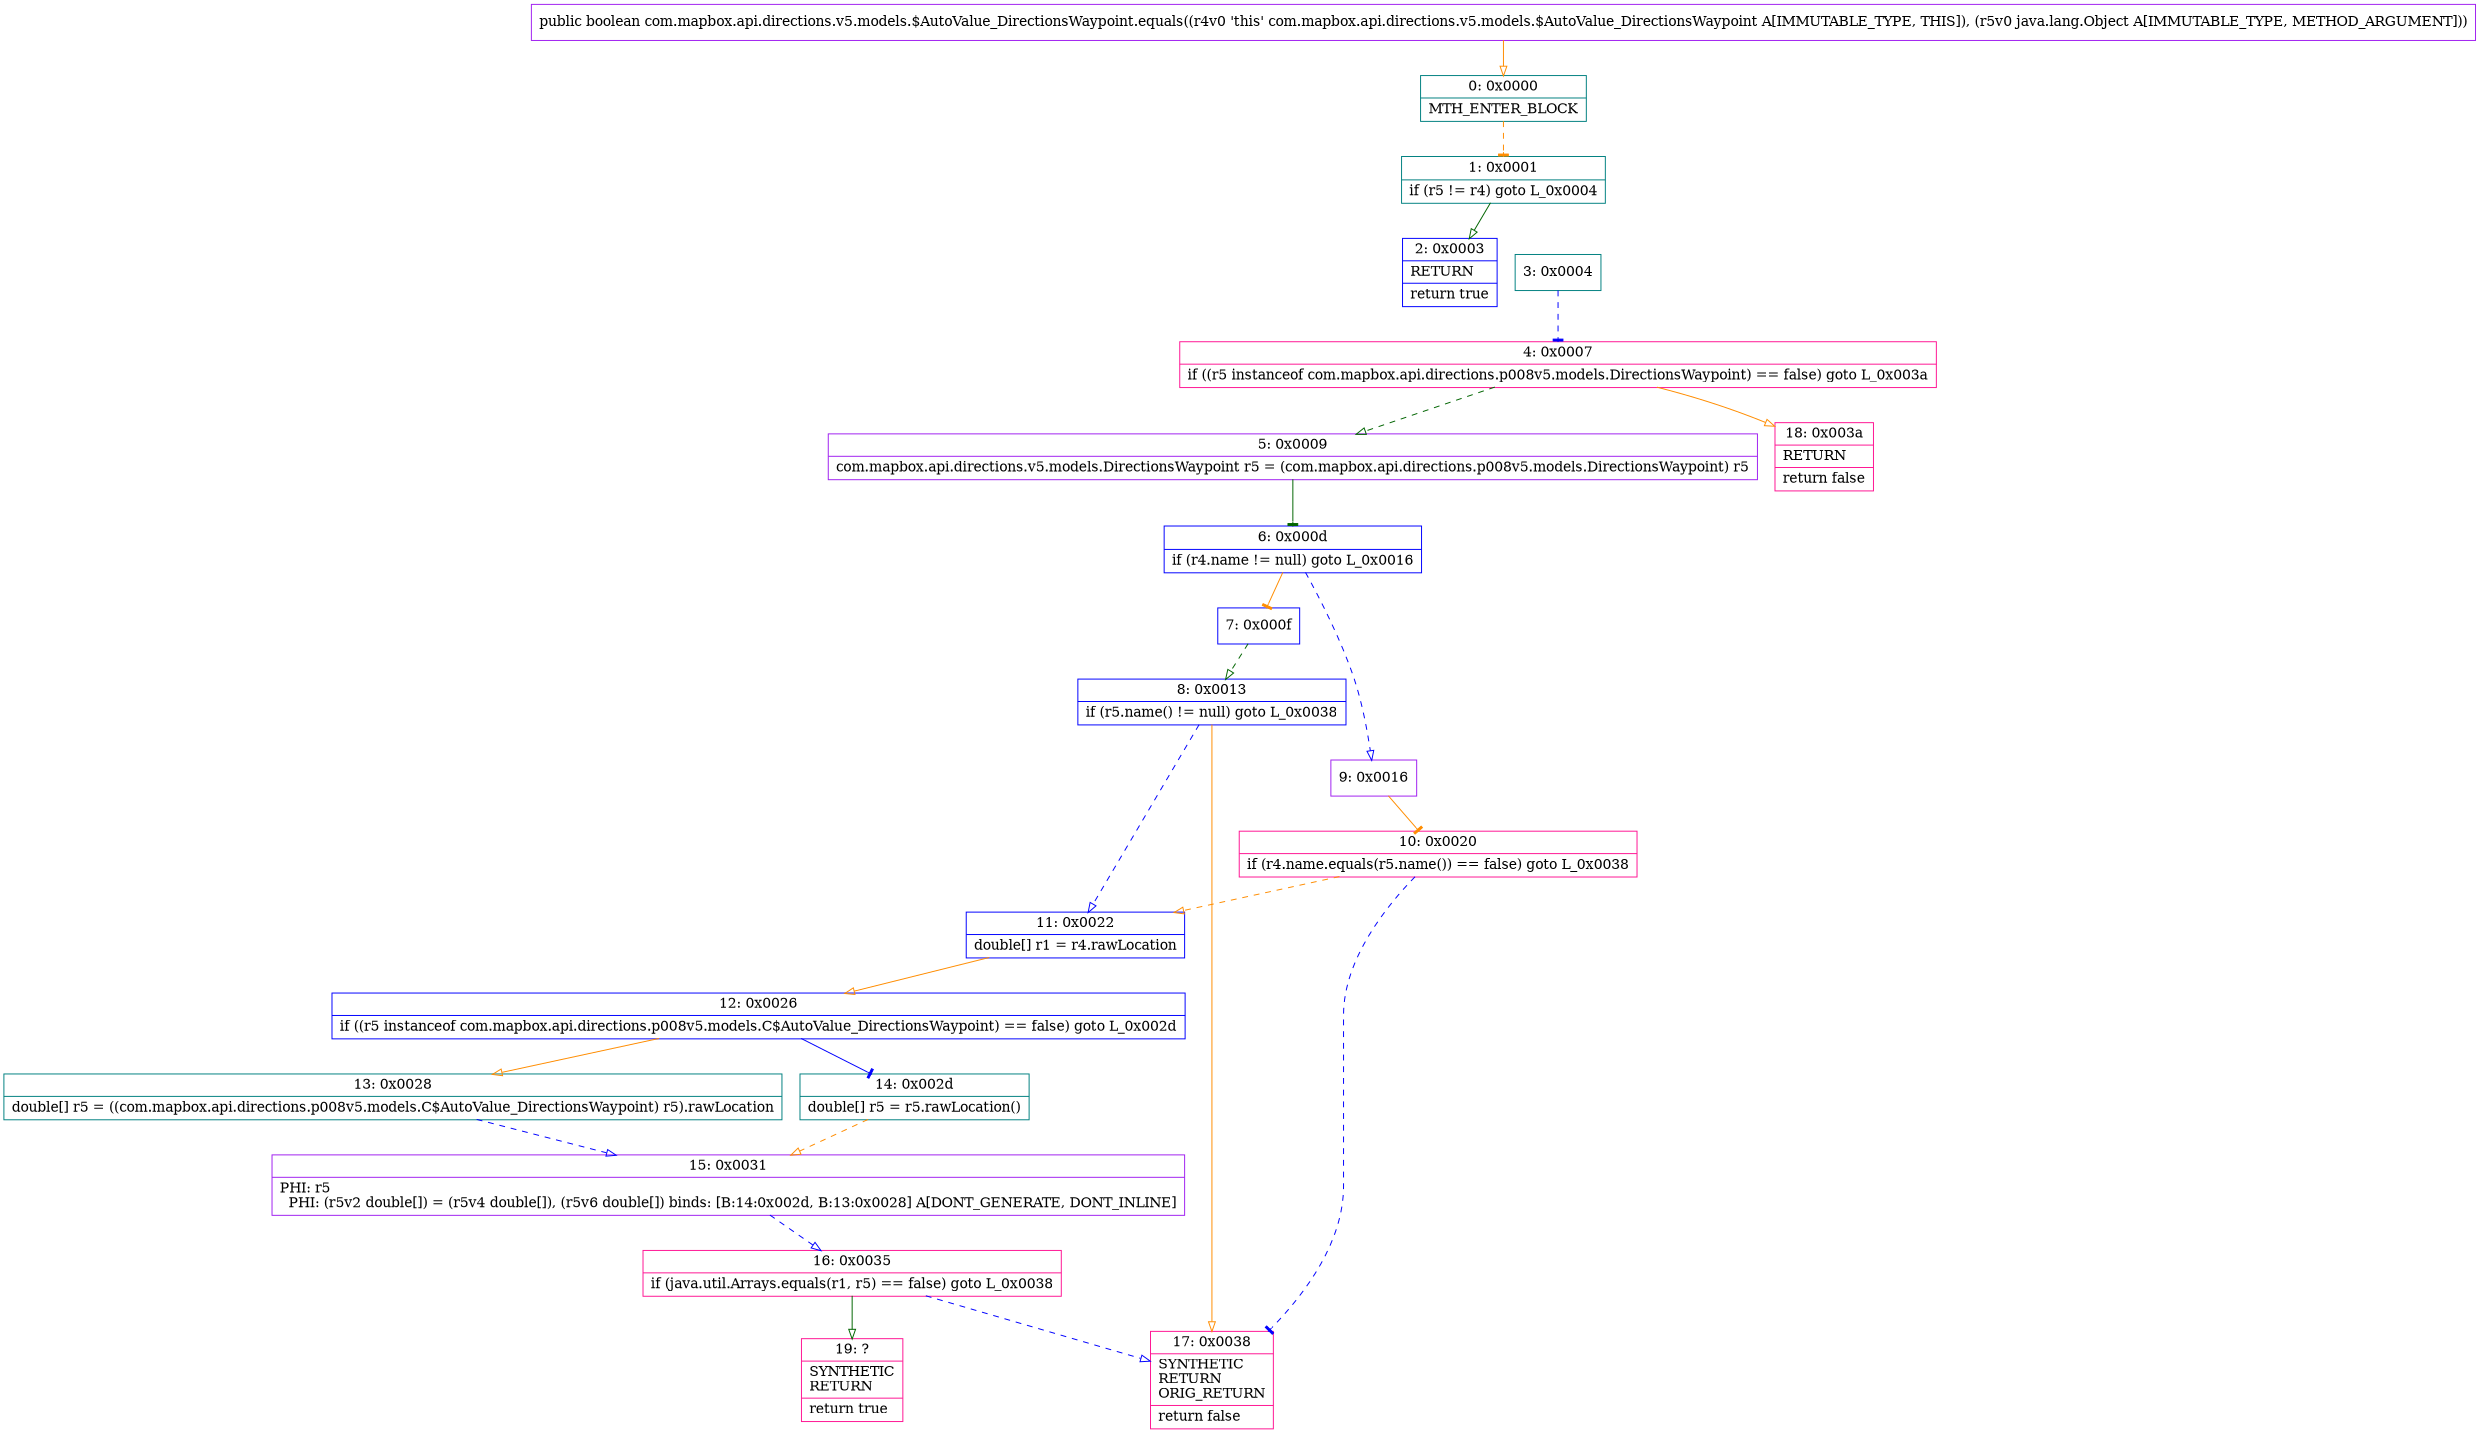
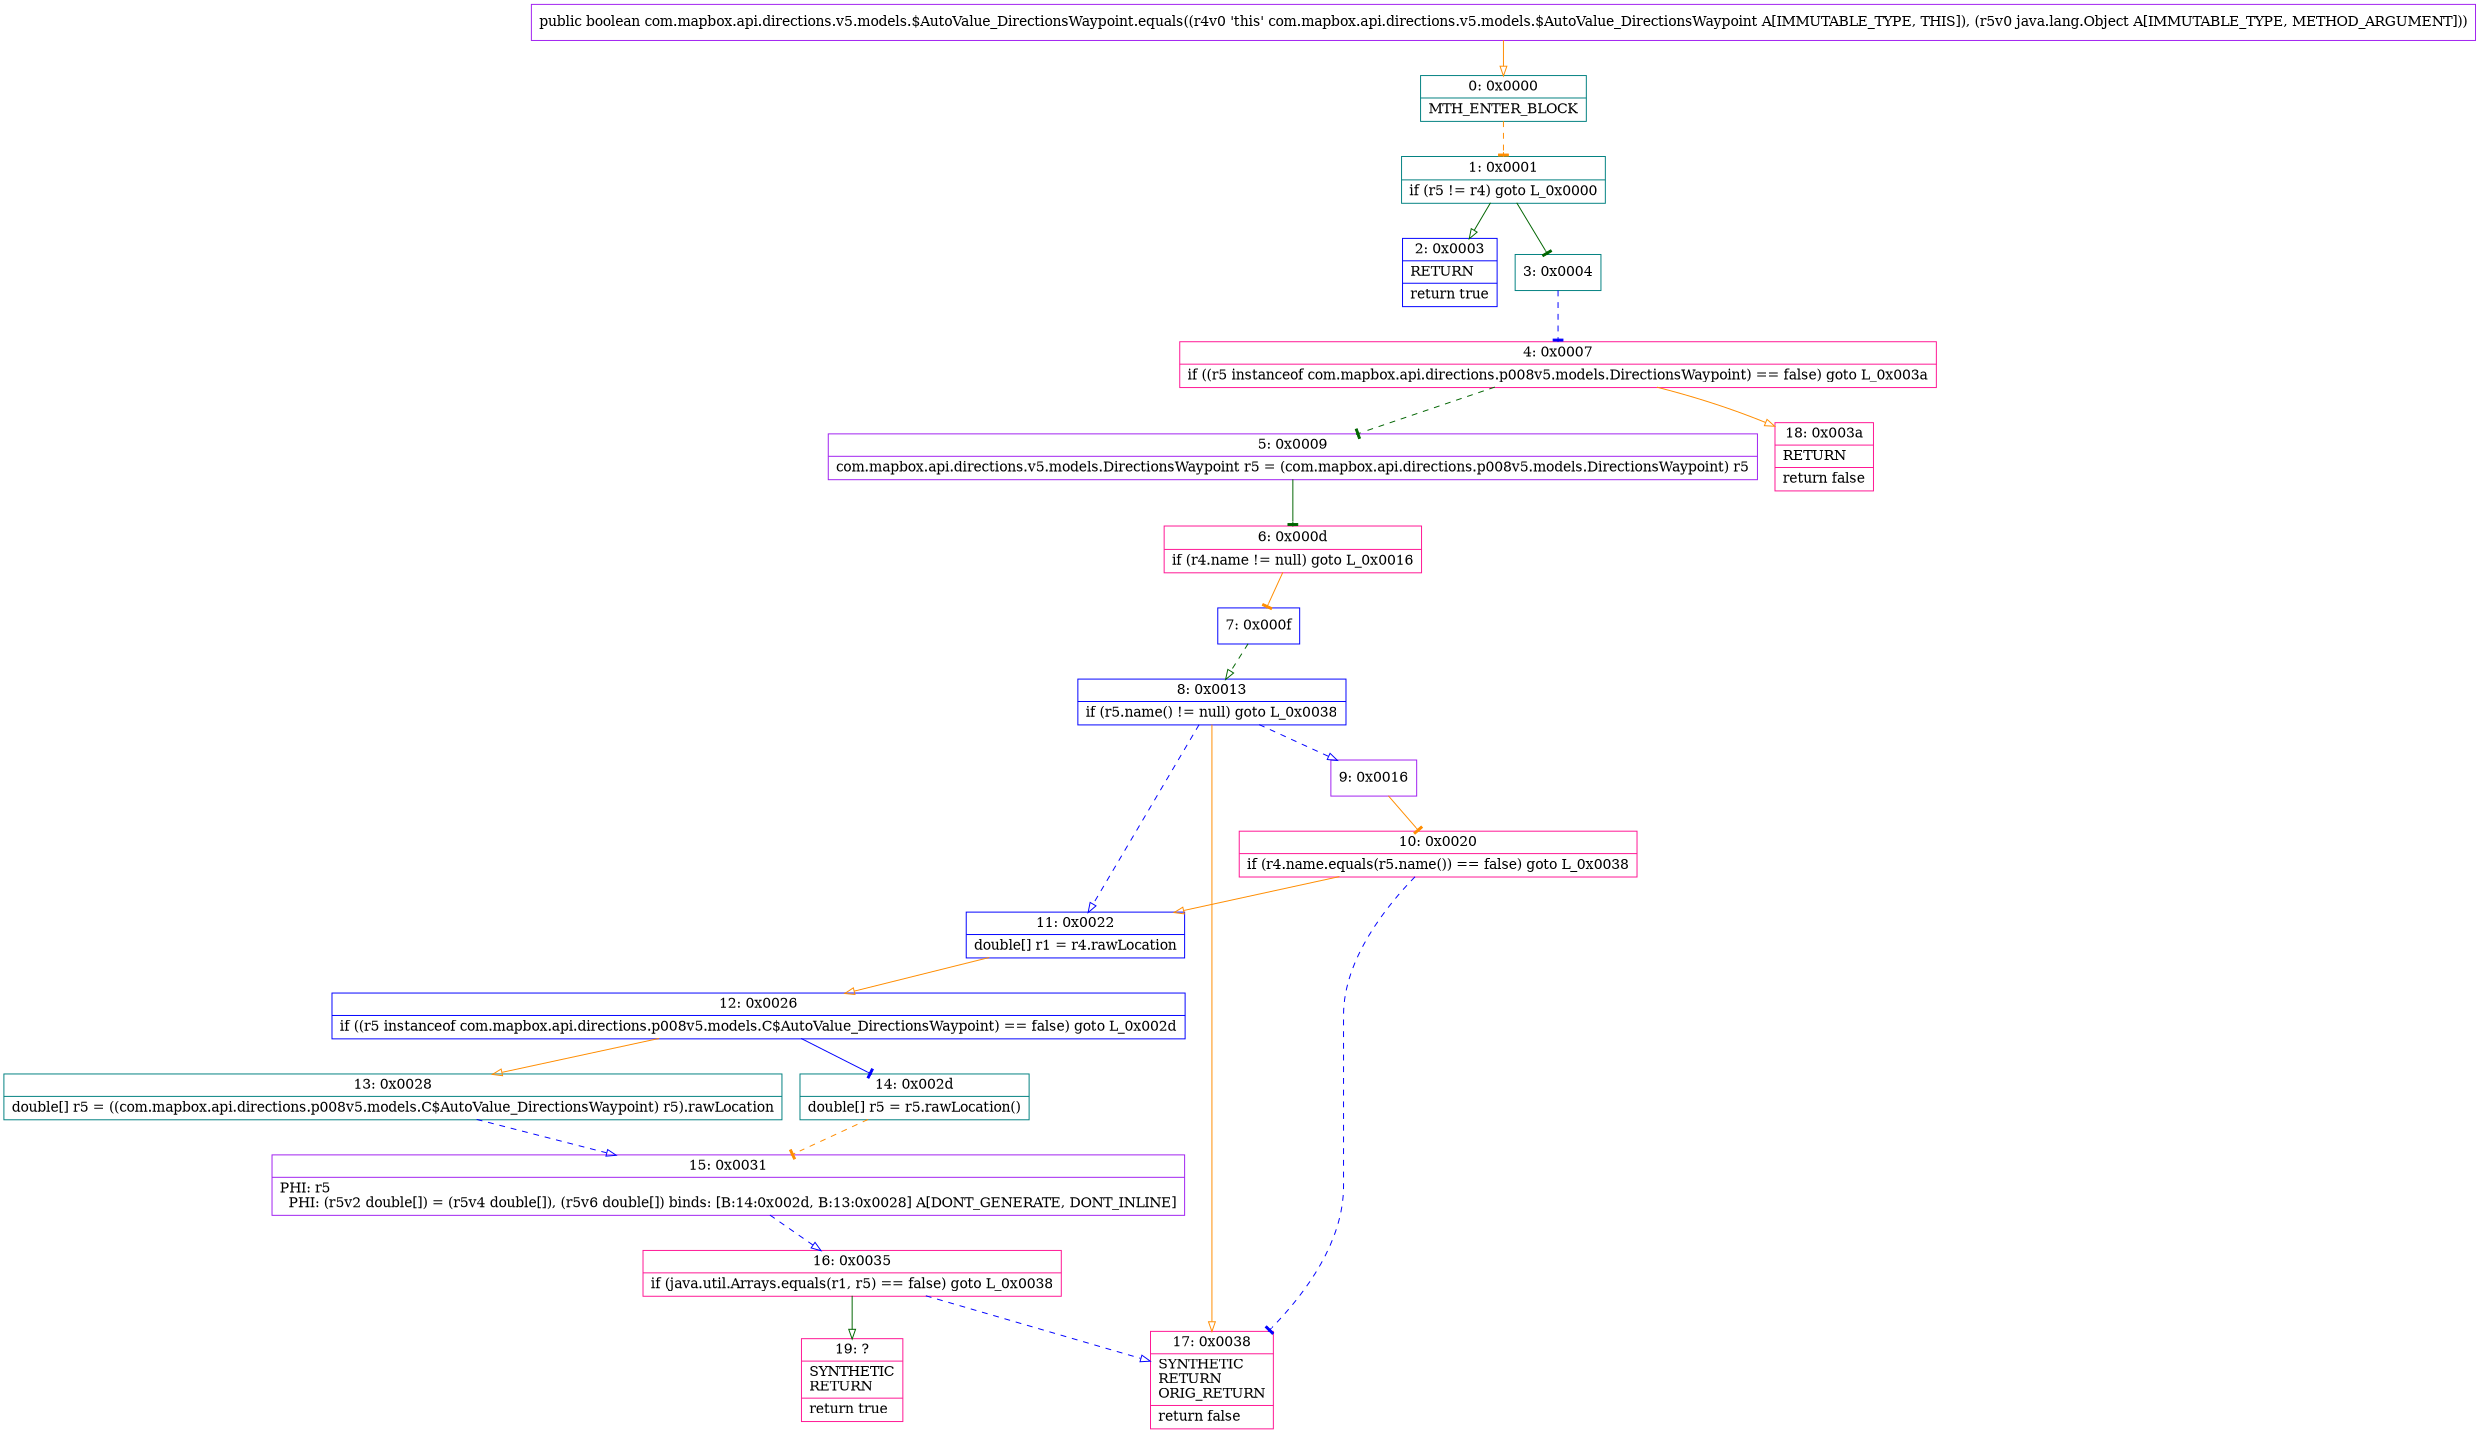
node "1: 0x0001": text "if (r5 != r4) goto L_0x0004" -> "if (r5 != r4) goto L_0x0000"
edge "1: 0x0001" -> "3: 0x0004": added
edge "4: 0x0007" -> "5: 0x0009": arrowhead onormal -> tee
node "6: 0x000d": color blue -> deeppink
edge "6: 0x000d" -> "9: 0x0016": now "8: 0x0013" -> "9: 0x0016"
edge "10: 0x0020" -> "11: 0x0022": style dashed -> solid
edge "14: 0x002d" -> "15: 0x0031": arrowhead onormal -> tee
